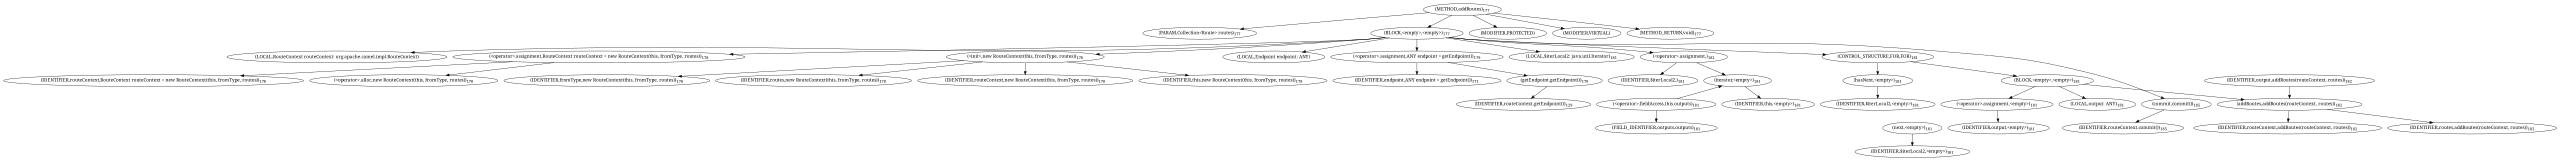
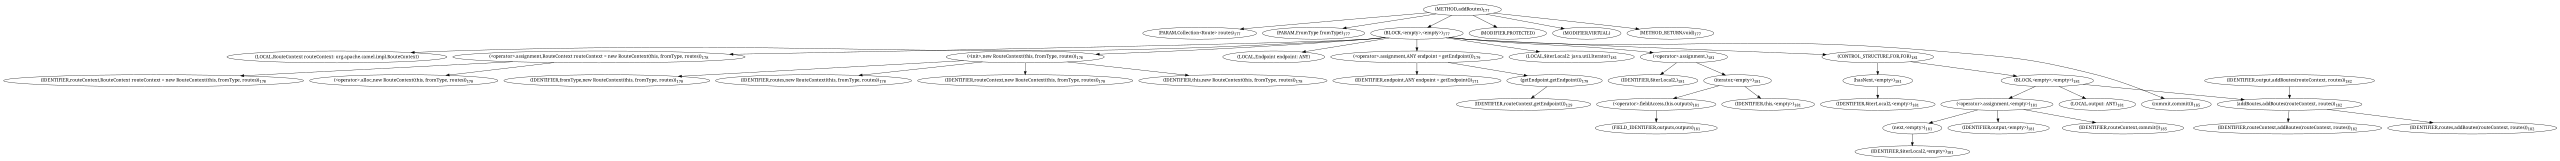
node "(PARAM,FromType fromType)": added
edge "(<operator>.fieldAccess,this.outputs)" -> "(iterator,<empty>)": reversed
edge "(commit,commit())" -> "(IDENTIFIER,routeContext,commit())": now "(<operator>.assignment,<empty>)" -> "(IDENTIFIER,routeContext,commit())"
edge "(<operator>.assignment,<empty>)" -> "(next,<empty>)": added
